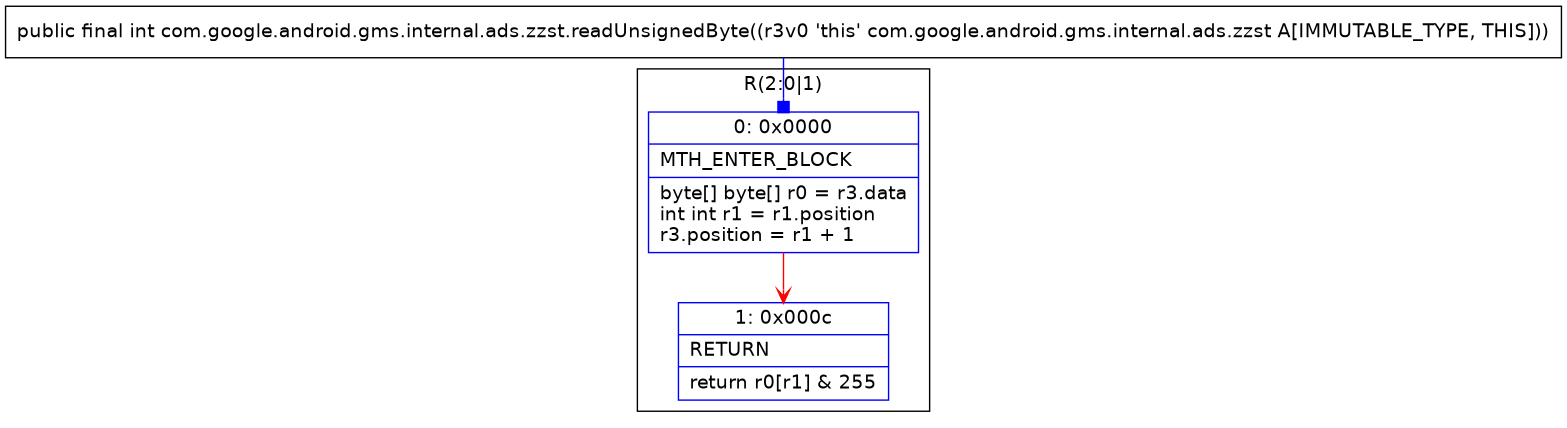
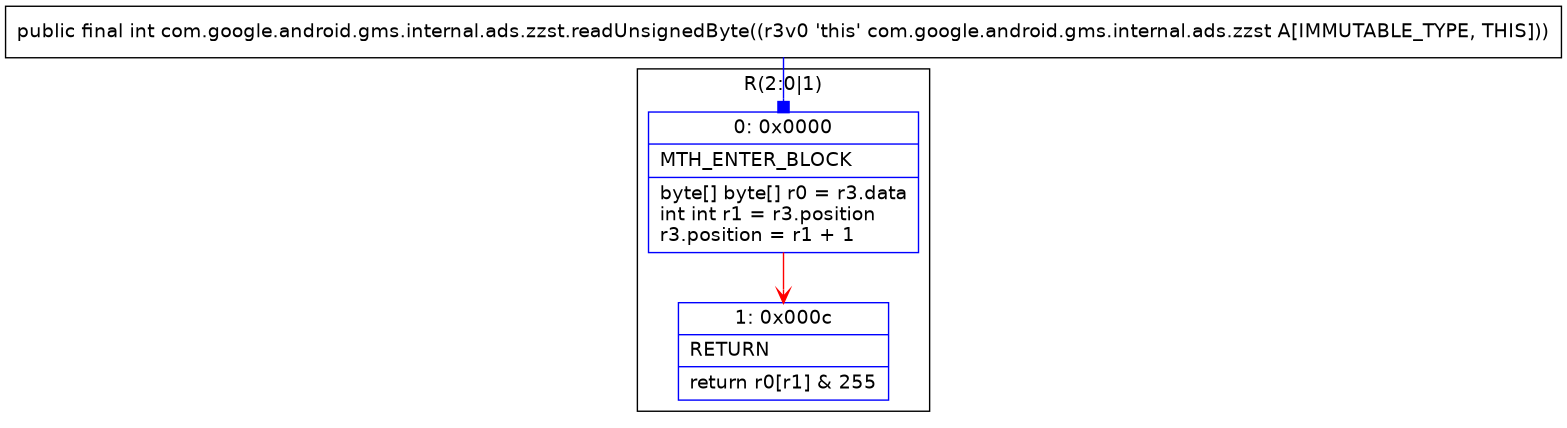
node "0: 0x0000": text "int int r1 = r1.position" -> "int int r1 = r3.position"
